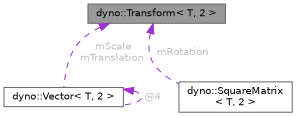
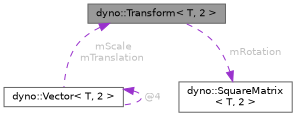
edge "dyno::SquareMatrix < T, 2 >" -> "dyno::Transform< T, 2 >": reversed
